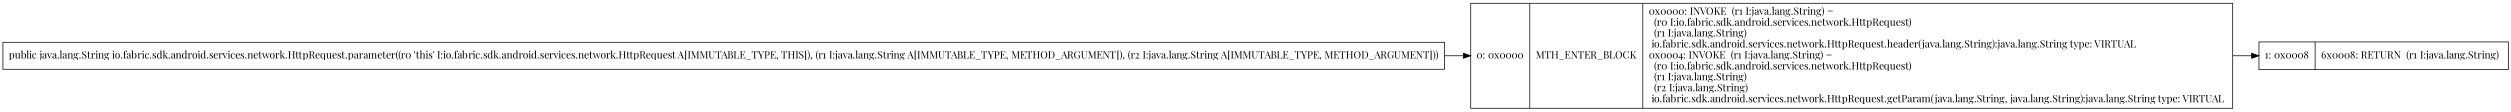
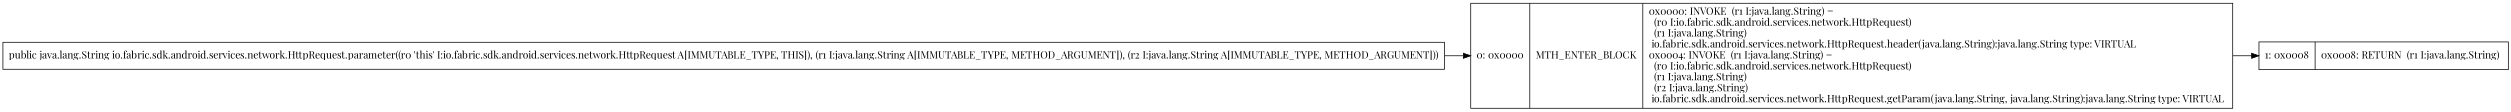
node "1: 0x0008": text "6x0008: RETURN  (r1 I:java.lang.String)" -> "0x0008: RETURN  (r1 I:java.lang.String)"
